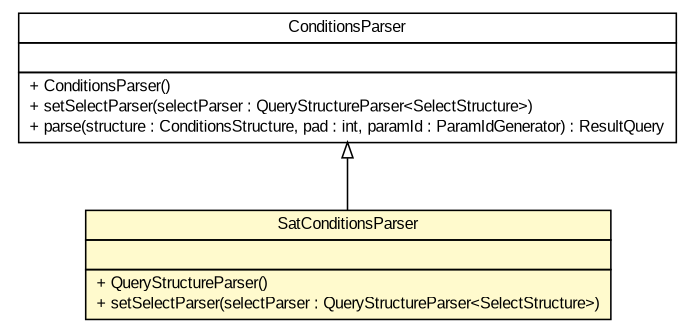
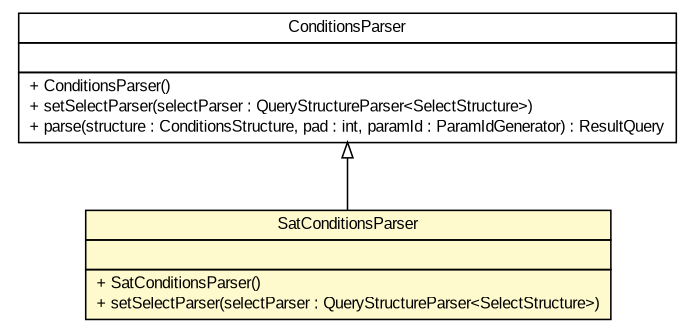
node "SatConditionsParser": text "+ QueryStructureParser()" -> "+ SatConditionsParser()"
